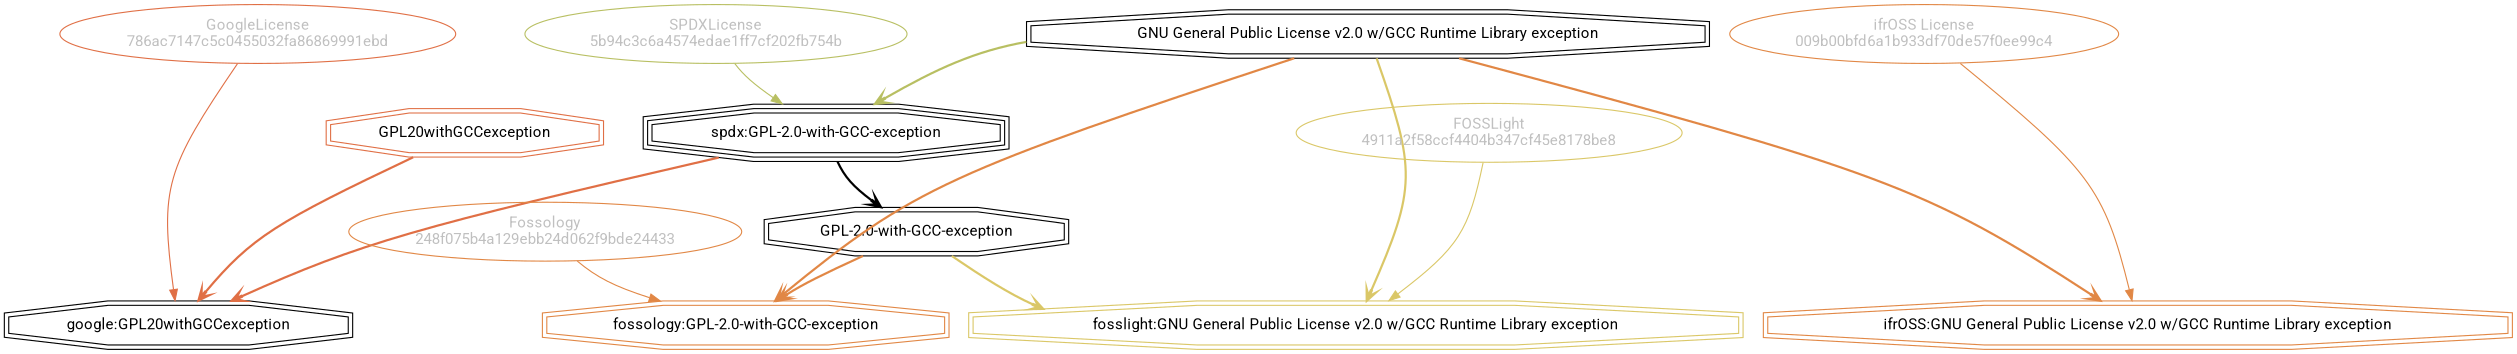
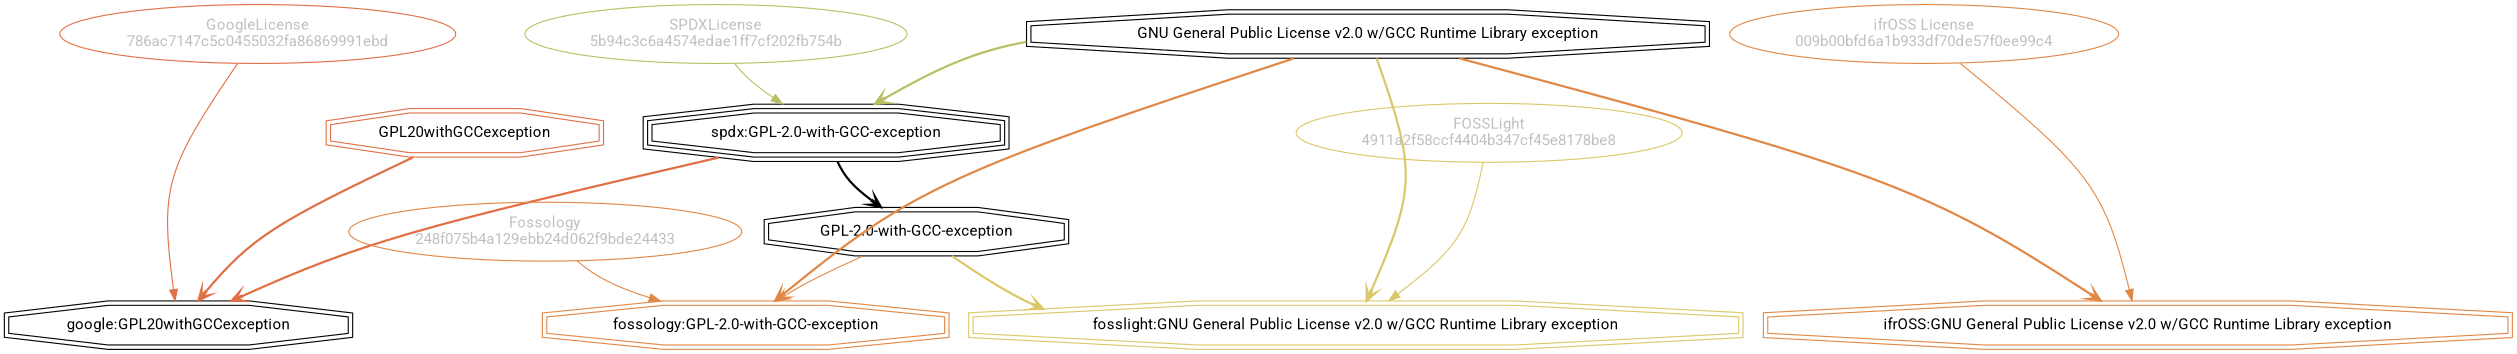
edge "GPL-2.0-with-GCC-exception" -> "fossology:GPL-2.0-with-GCC-exception": style bold -> solid
